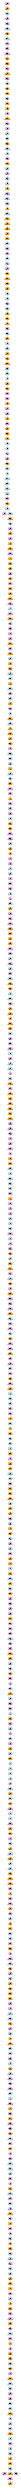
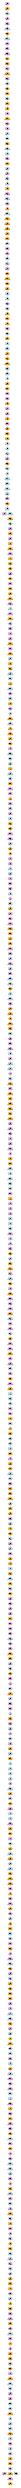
node "166": fillcolor orange -> lightblue
